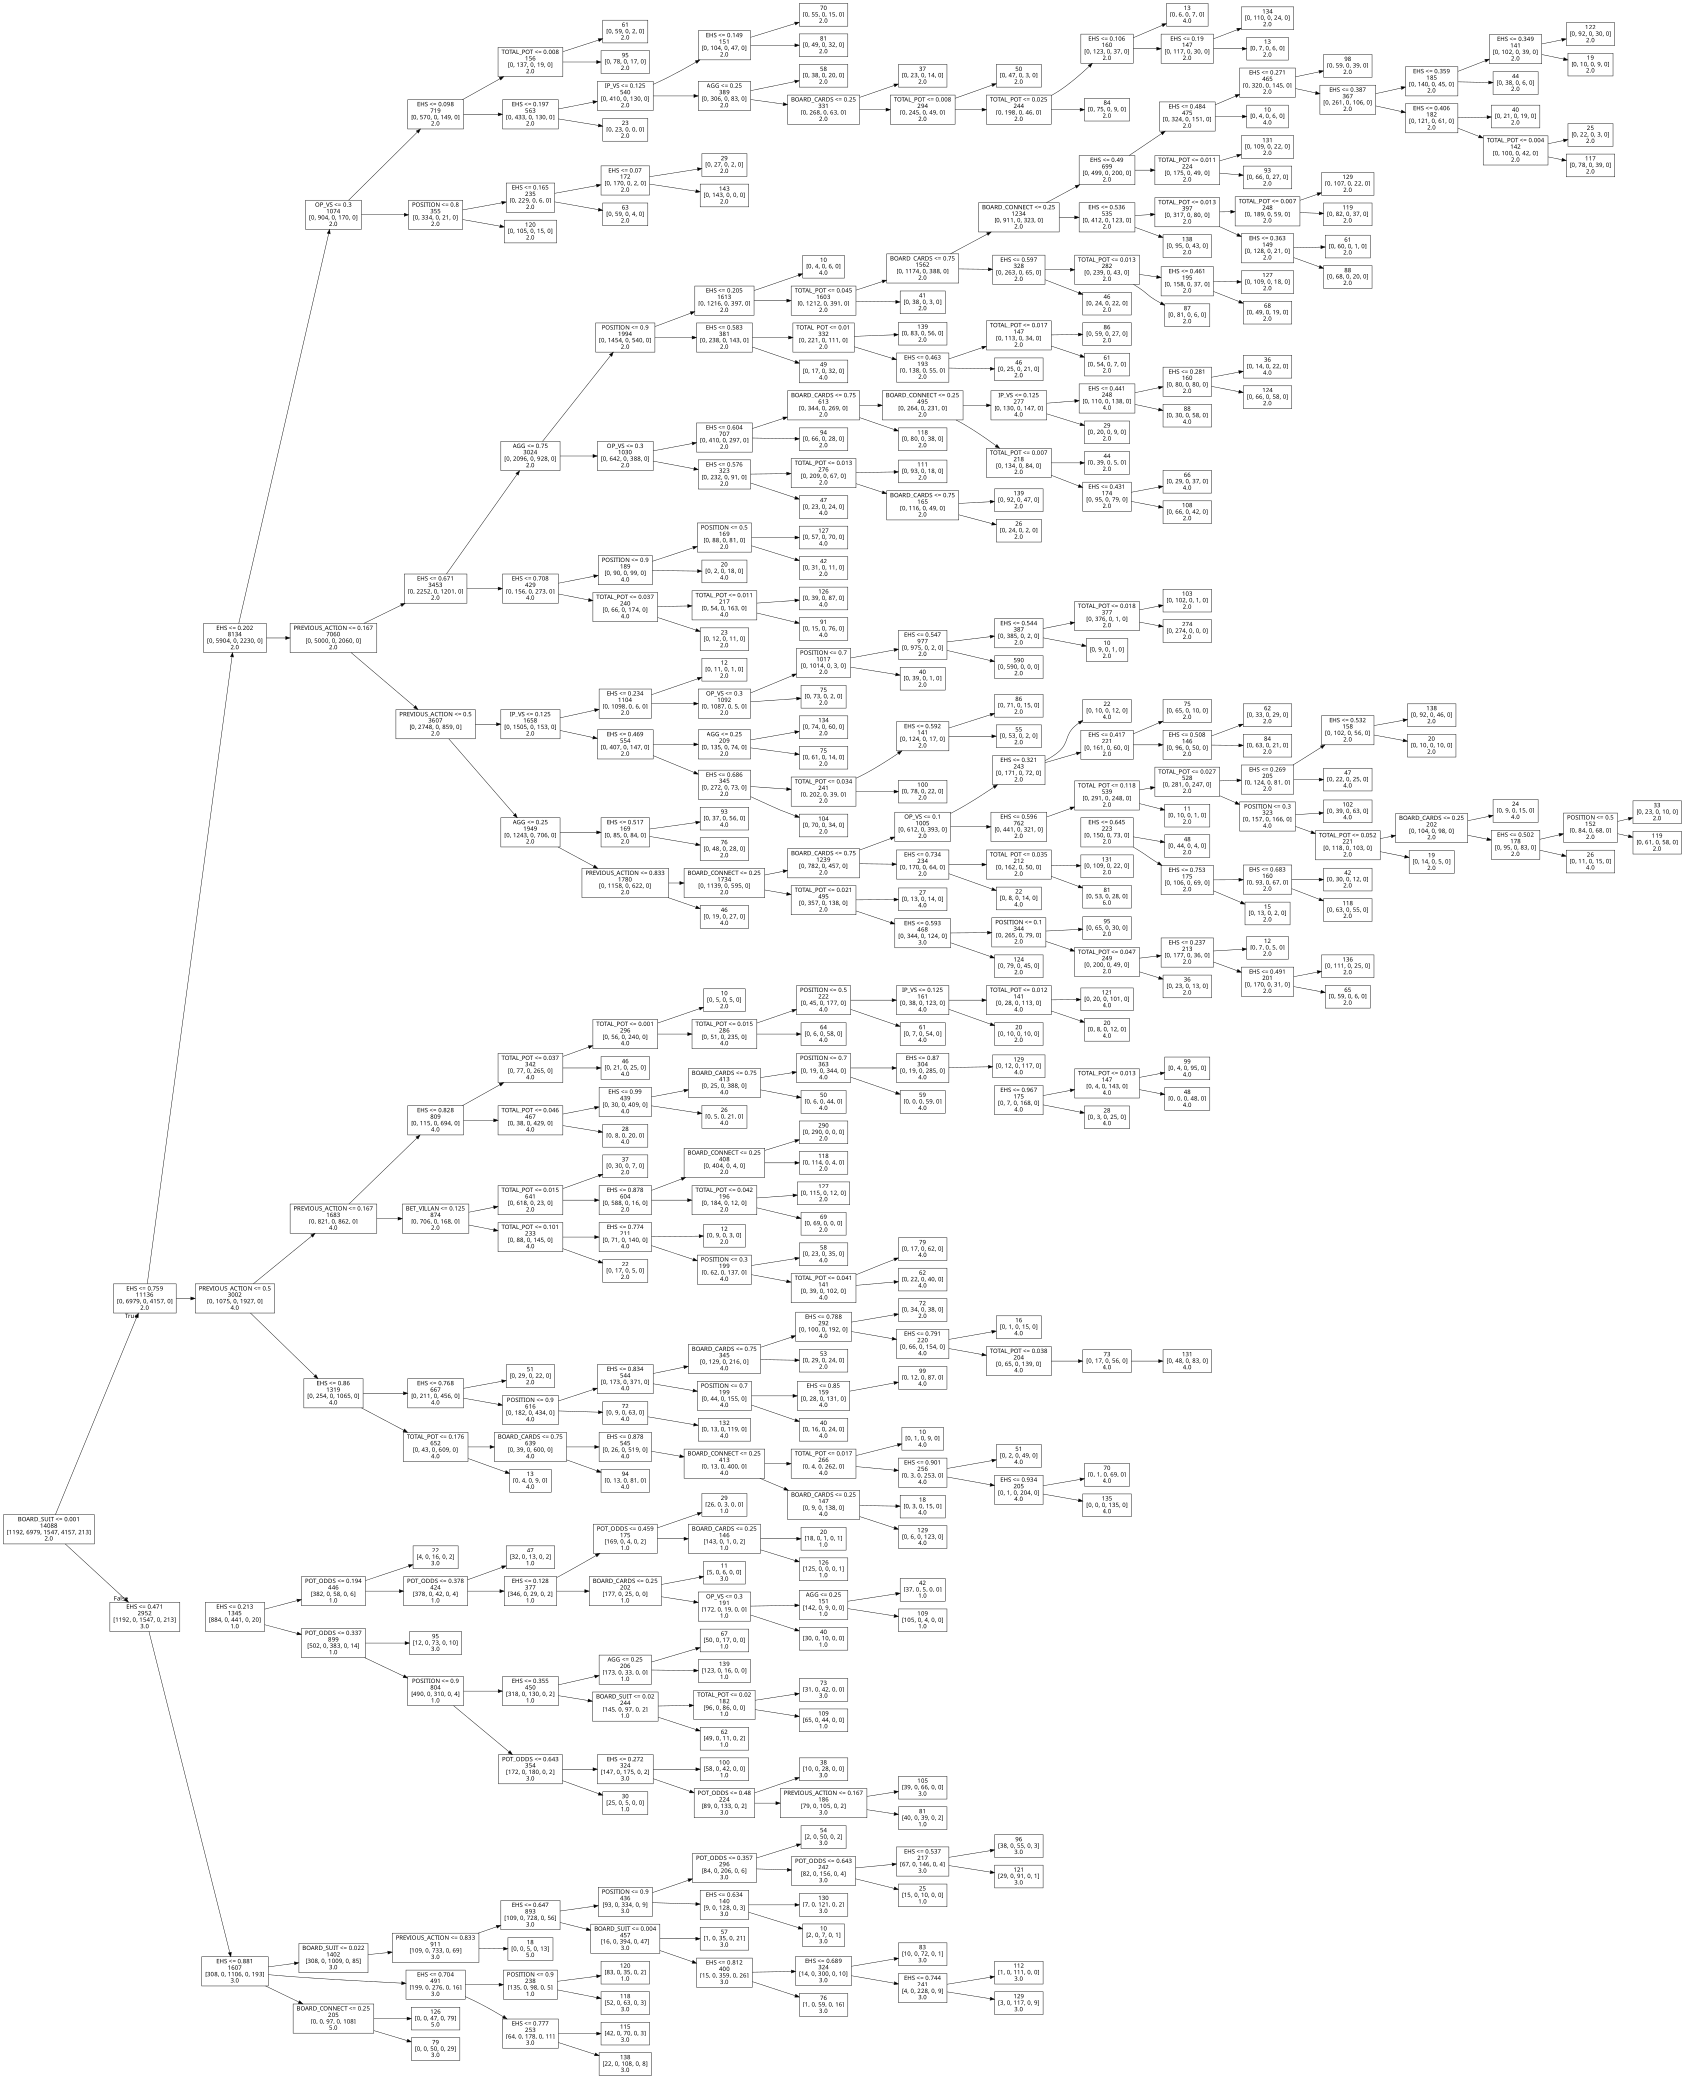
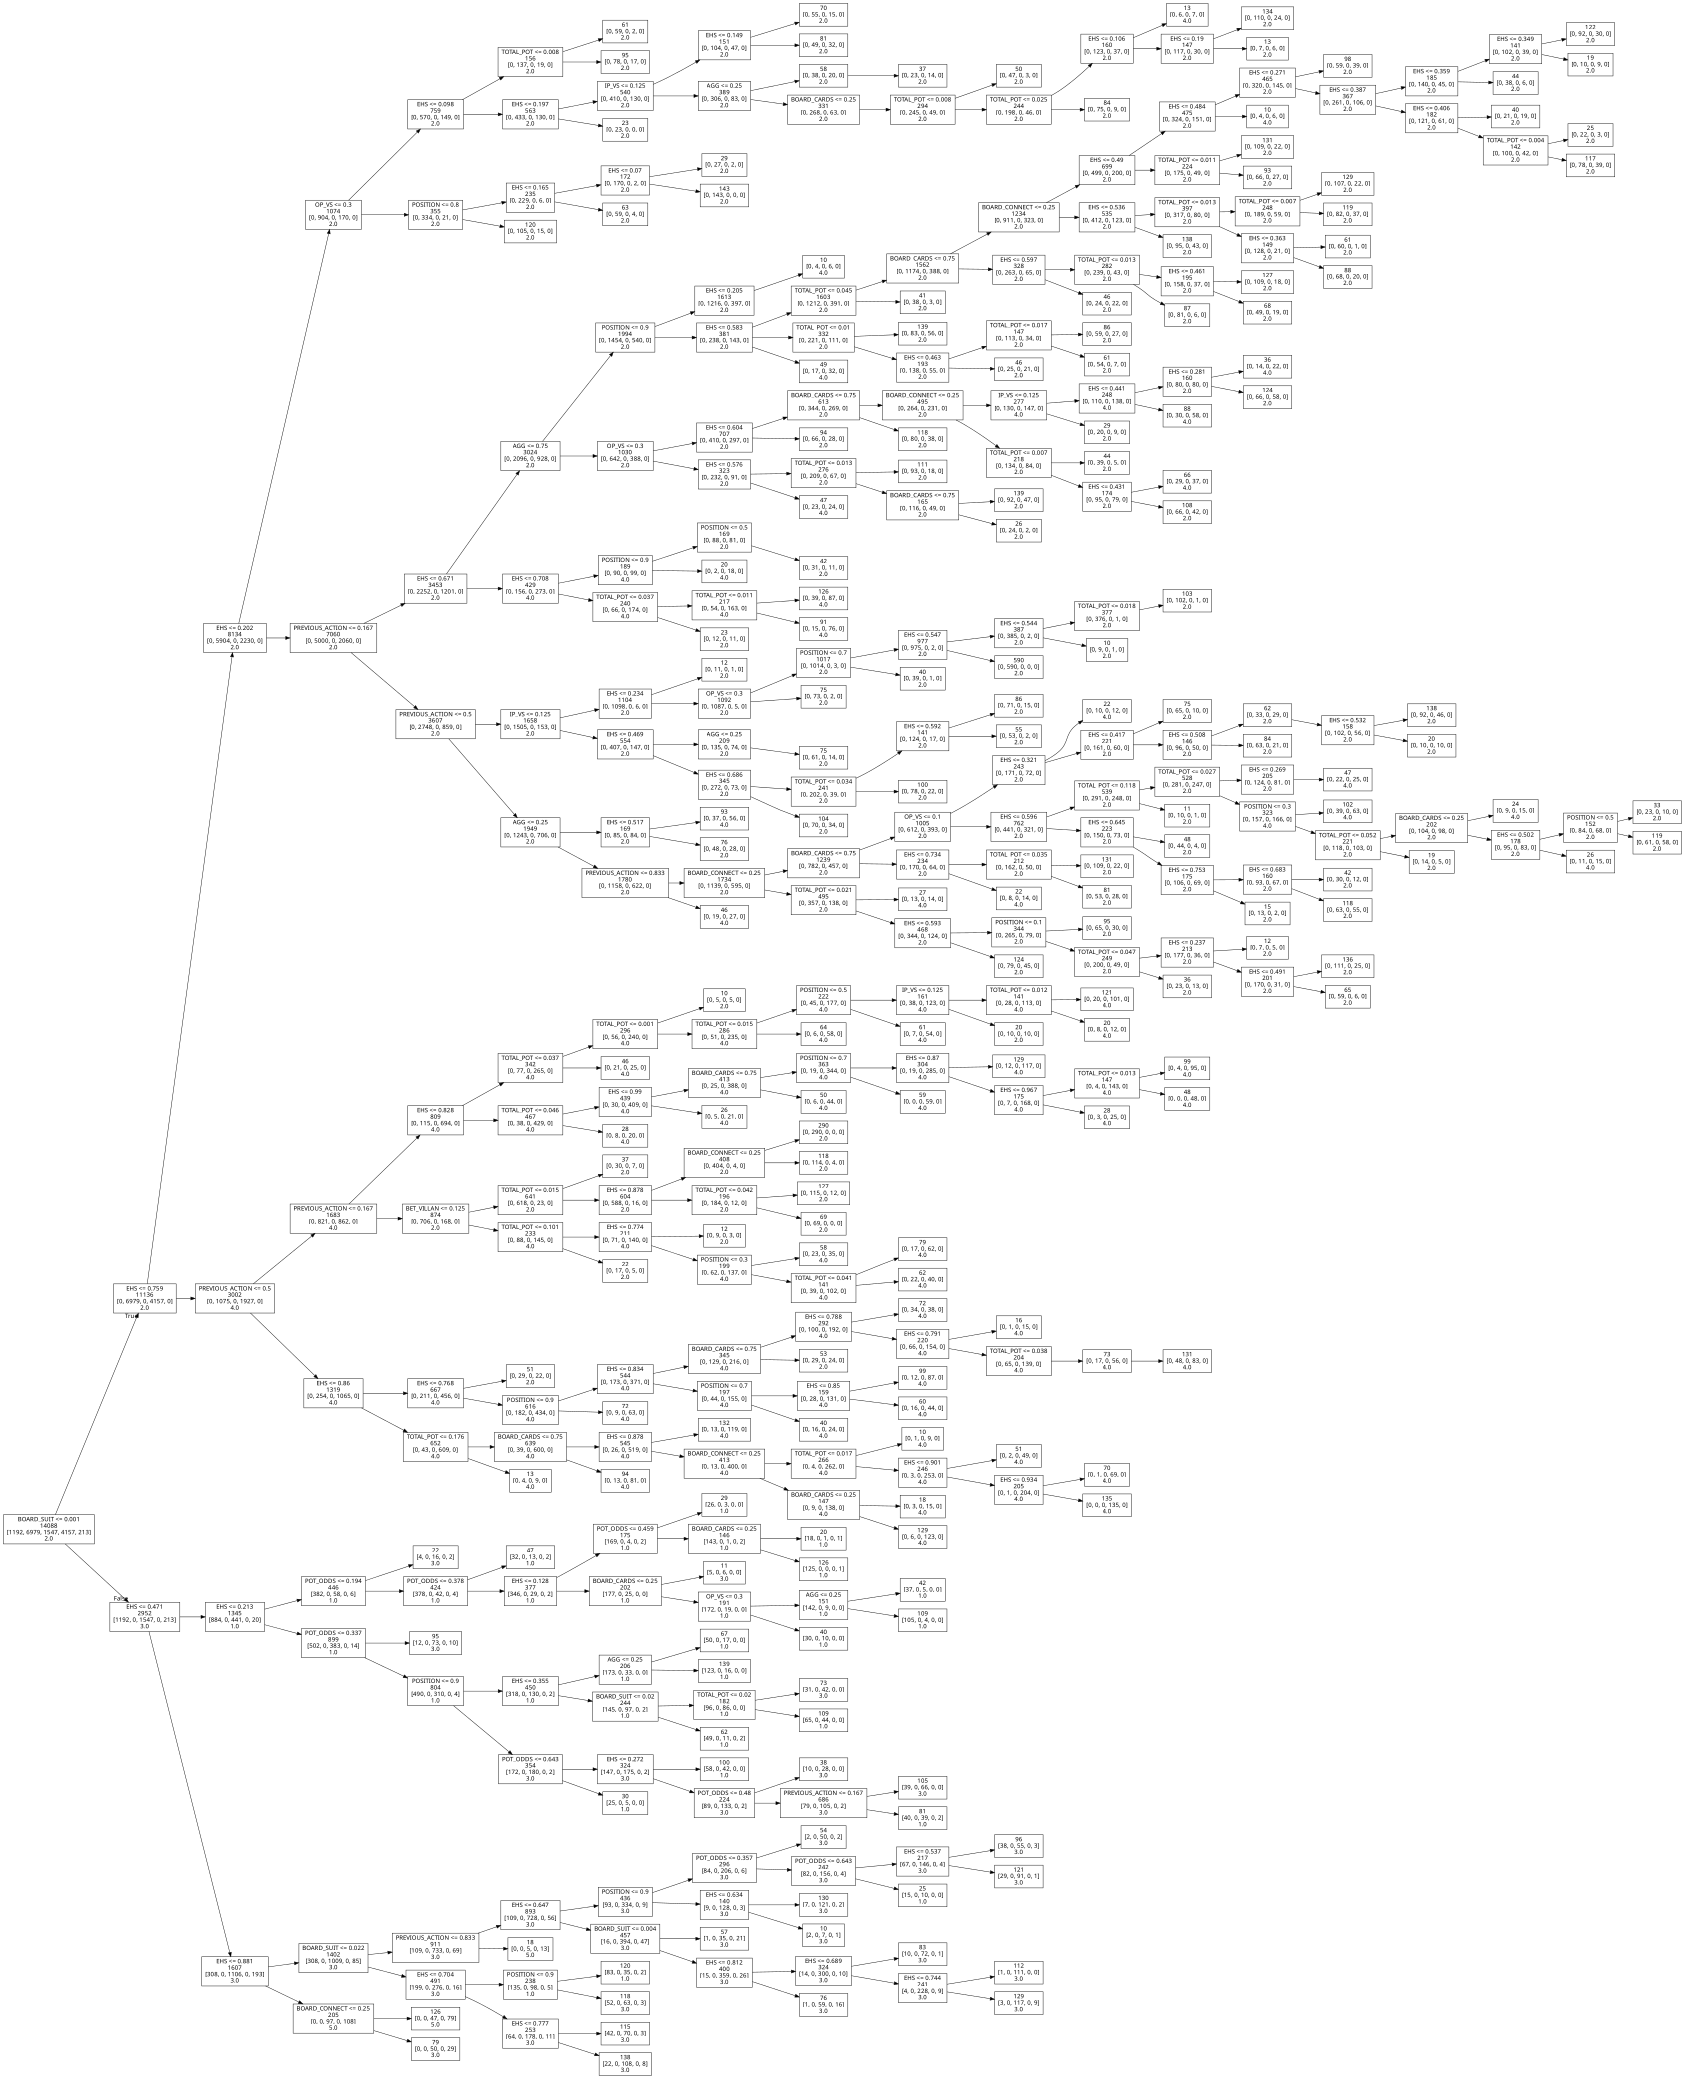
edge "BOARD_CARDS <= 0.25 331 [0, 268, 0, 63, 0] 2.0" -> "37 [0, 23, 0, 14, 0] 2.0": now "58 [0, 38, 0, 20, 0] 2.0" -> "37 [0, 23, 0, 14, 0] 2.0"
node "EHS <= 0.098 719 [0, 570, 0, 149, 0] 2.0": label "EHS <= 0.098 719 [0, 570, 0, 149, 0] 2.0" -> "EHS <= 0.098 759 [0, 570, 0, 149, 0] 2.0"
edge "EHS <= 0.205 1613 [0, 1216, 0, 397, 0] 2.0" -> "TOTAL_POT <= 0.045 1603 [0, 1212, 0, 391, 0] 2.0": now "EHS <= 0.583 381 [0, 238, 0, 143, 0] 2.0" -> "TOTAL_POT <= 0.045 1603 [0, 1212, 0, 391, 0] 2.0"
node "127 [0, 57, 0, 70, 0] 4.0": removed
node "274 [0, 274, 0, 0, 0] 2.0": removed
node "134 [0, 74, 0, 60, 0] 2.0": removed
edge "EHS <= 0.269 205 [0, 124, 0, 81, 0] 2.0" -> "EHS <= 0.532 158 [0, 102, 0, 56, 0] 2.0": now "62 [0, 33, 0, 29, 0] 2.0" -> "EHS <= 0.532 158 [0, 102, 0, 56, 0] 2.0"
edge "EHS <= 0.596 762 [0, 441, 0, 321, 0] 2.0" -> "EHS <= 0.645 223 [0, 150, 0, 73, 0] 2.0": added
node "81 [0, 53, 0, 28, 0] 6.0": label "81 [0, 53, 0, 28, 0] 6.0" -> "81 [0, 53, 0, 28, 0] 2.0"
node "EHS <= 0.593 468 [0, 344, 0, 124, 0] 3.0": label "EHS <= 0.593 468 [0, 344, 0, 124, 0] 3.0" -> "EHS <= 0.593 468 [0, 344, 0, 124, 0] 2.0"
edge "EHS <= 0.87 304 [0, 19, 0, 285, 0] 4.0" -> "EHS <= 0.967 175 [0, 7, 0, 168, 0] 4.0": added
node "72 [0, 34, 0, 38, 0] 2.0": label "72 [0, 34, 0, 38, 0] 2.0" -> "72 [0, 34, 0, 38, 0] 4.0"
node "POSITION <= 0.7 199 [0, 44, 0, 155, 0] 4.0": label "POSITION <= 0.7 199 [0, 44, 0, 155, 0] 4.0" -> "POSITION <= 0.7 197 [0, 44, 0, 155, 0] 4.0"
node "60 [0, 16, 0, 44, 0] 4.0": added
edge "72 [0, 9, 0, 63, 0] 4.0" -> "132 [0, 13, 0, 119, 0] 4.0": now "EHS <= 0.878 545 [0, 26, 0, 519, 0] 4.0" -> "132 [0, 13, 0, 119, 0] 4.0"
node "EHS <= 0.901 256 [0, 3, 0, 253, 0] 4.0": label "EHS <= 0.901 256 [0, 3, 0, 253, 0] 4.0" -> "EHS <= 0.901 246 [0, 3, 0, 253, 0] 4.0"
edge "EHS <= 0.471 2952 [1192, 0, 1547, 0, 213] 3.0" -> "EHS <= 0.213 1345 [884, 0, 441, 0, 20] 1.0": added
node "PREVIOUS_ACTION <= 0.167 186 [79, 0, 105, 0, 2] 3.0": label "PREVIOUS_ACTION <= 0.167 186 [79, 0, 105, 0, 2] 3.0" -> "PREVIOUS_ACTION <= 0.167 686 [79, 0, 105, 0, 2] 3.0"
edge "EHS <= 0.881 1607 [308, 0, 1106, 0, 193] 3.0" -> "EHS <= 0.704 491 [199, 0, 276, 0, 16] 3.0": now "BOARD_SUIT <= 0.022 1402 [308, 0, 1009, 0, 85] 3.0" -> "EHS <= 0.704 491 [199, 0, 276, 0, 16] 3.0"
